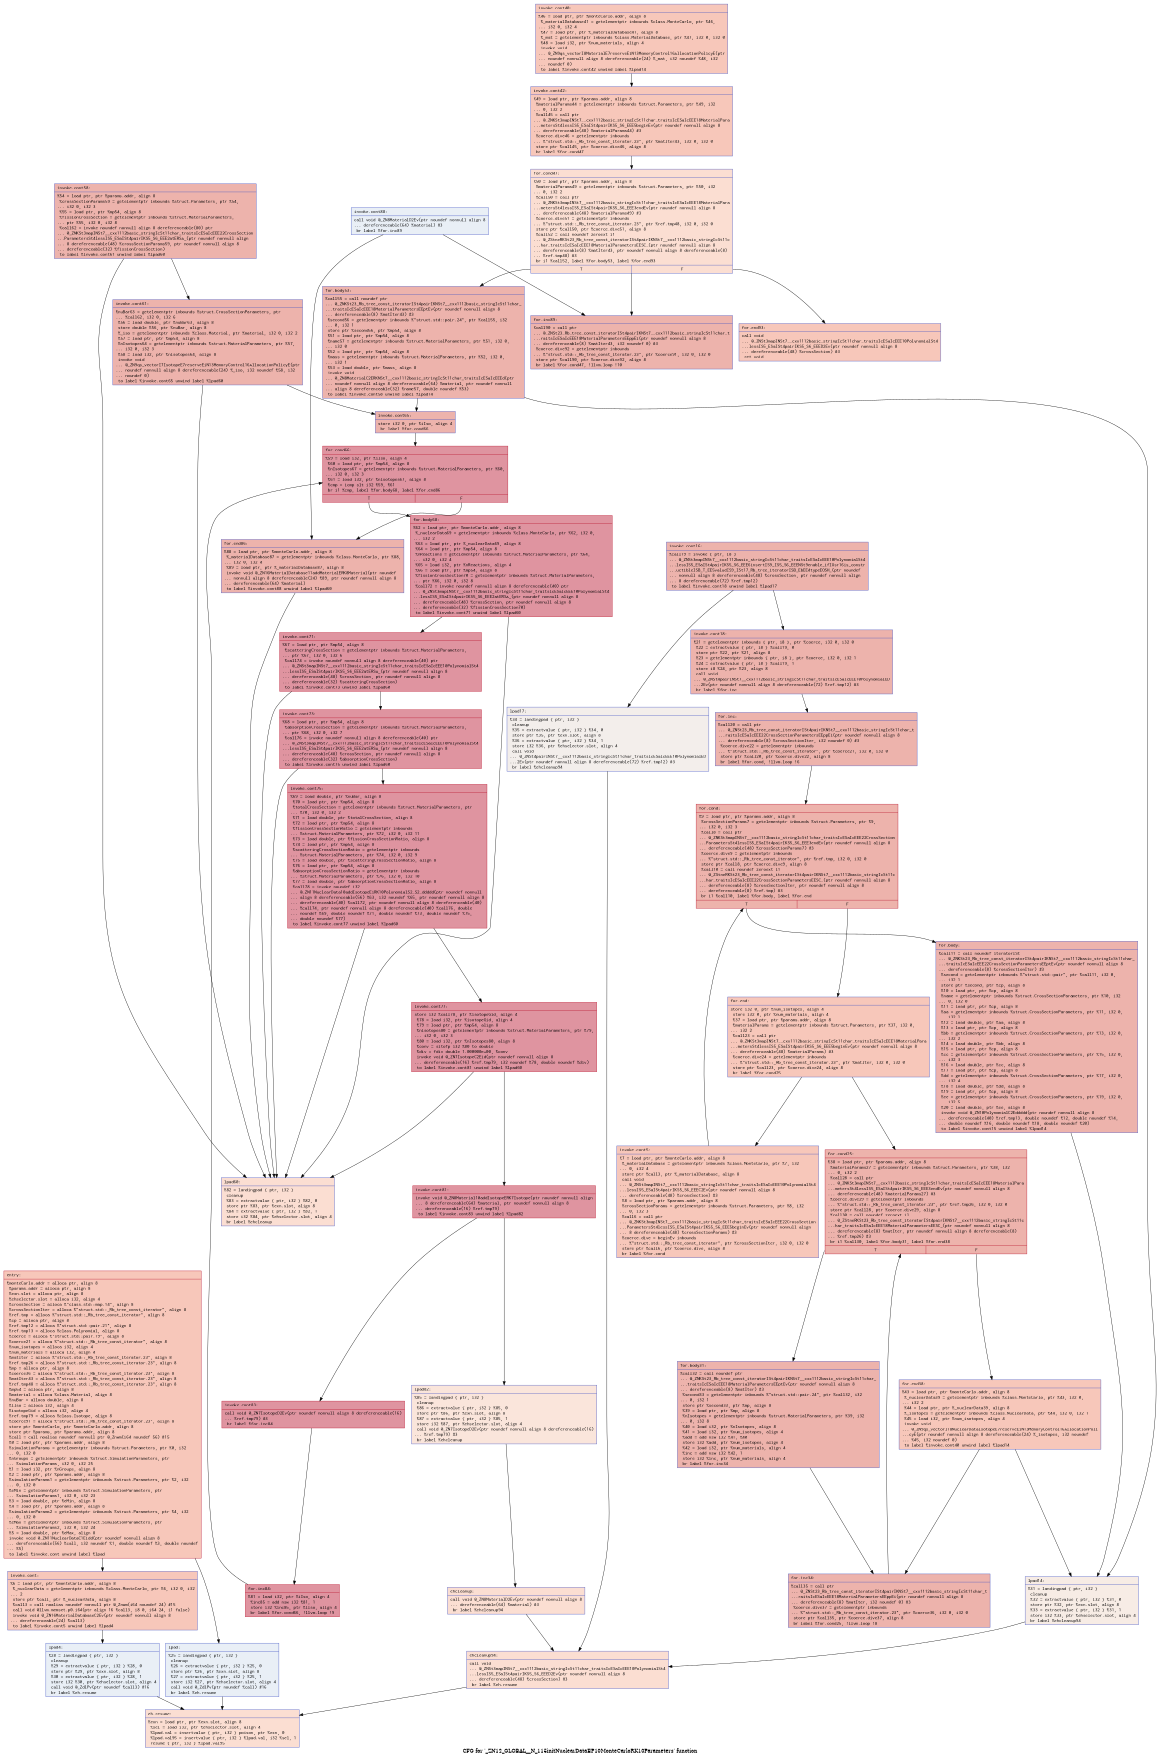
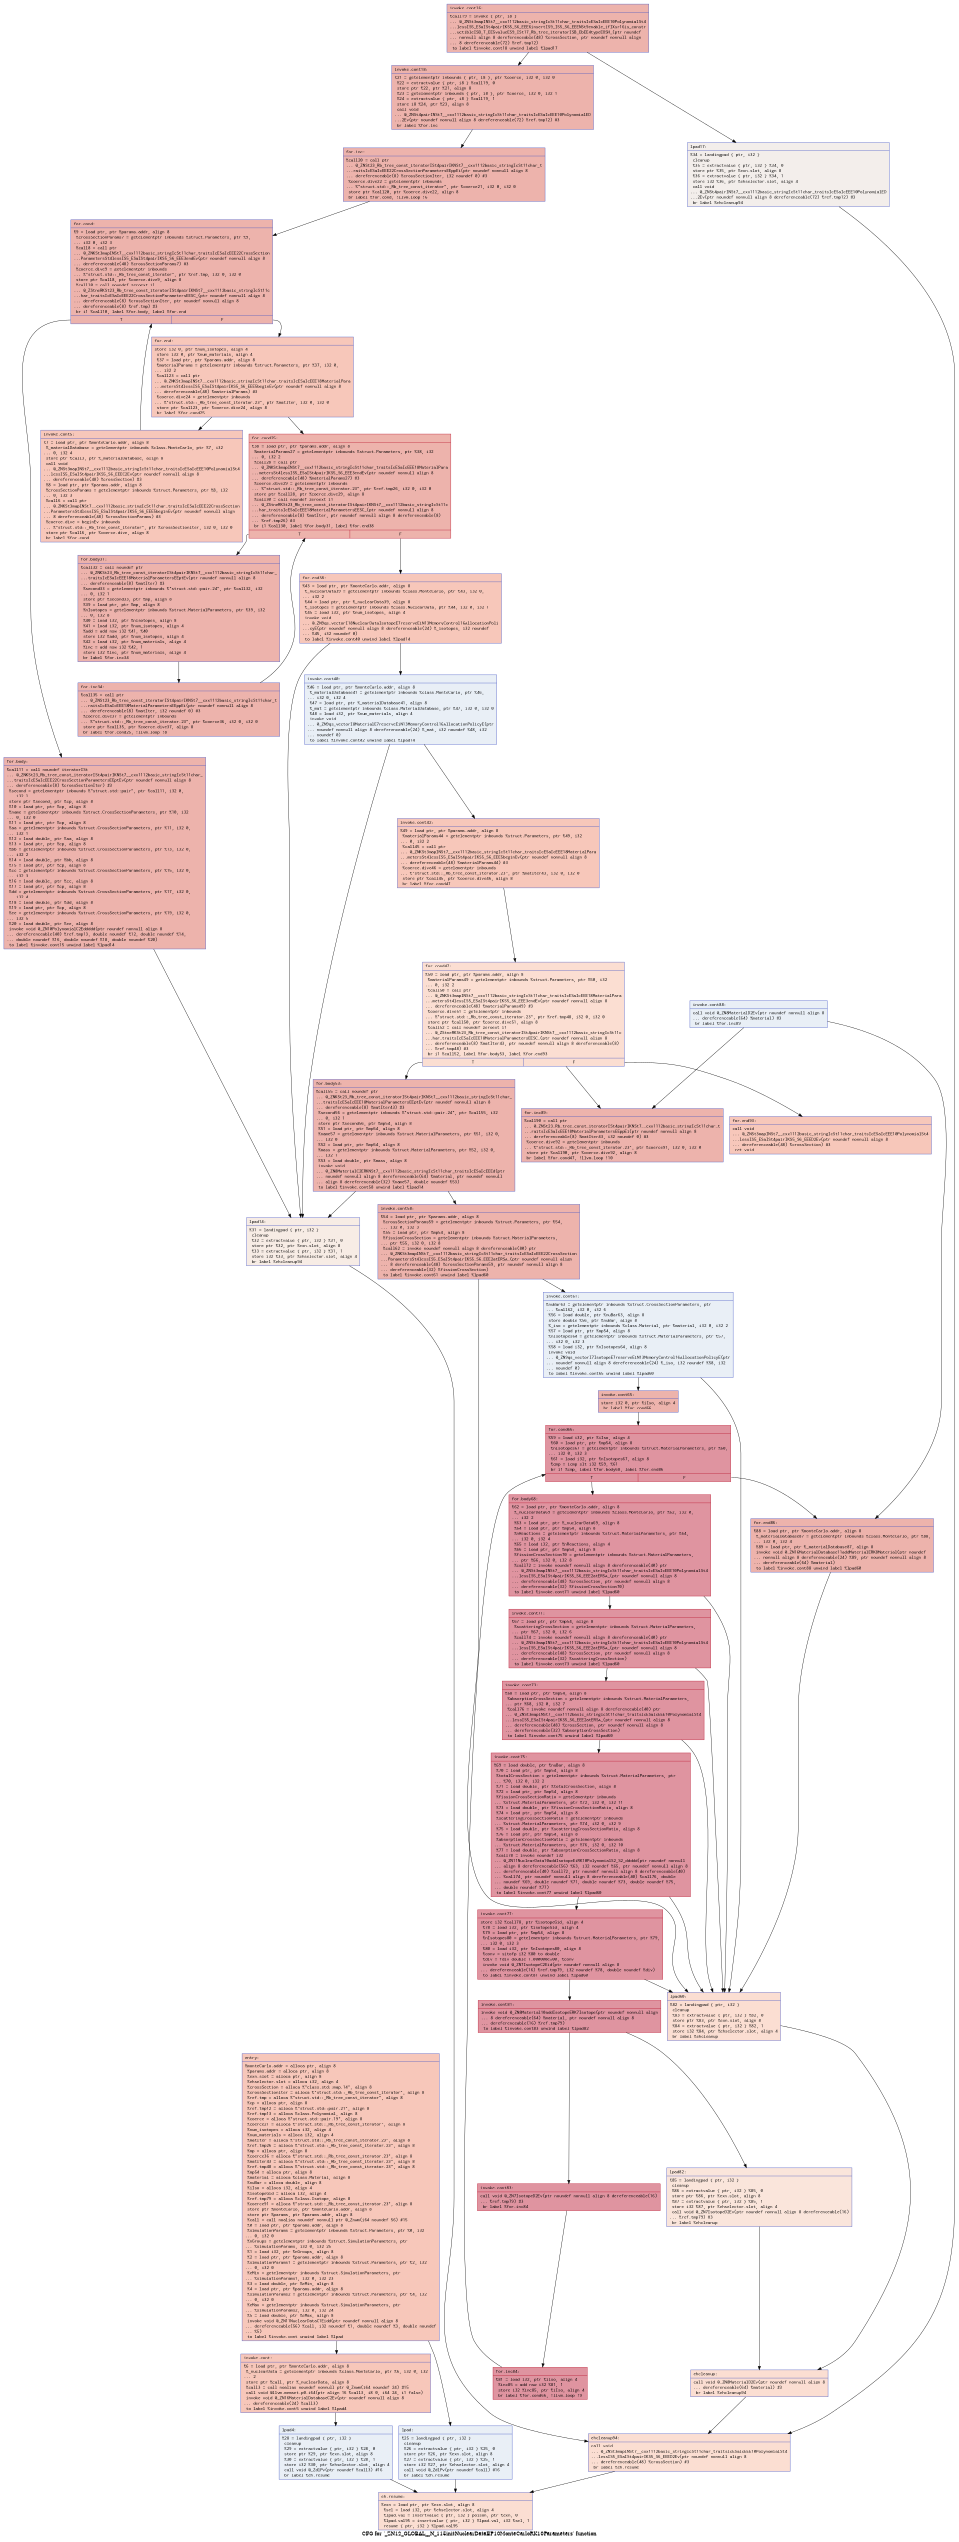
node "invoke.cont40:": fillcolor #ec7f6370 -> #cedaeb70
node "invoke.cont61:": fillcolor #d6524470 -> #cedaeb70
edge "for.body53:" -> "invoke.cont65:": now "for.body53:" -> "invoke.cont58:"
node "for.cond:": color #b70d28ff -> #3d50c3ff
edge "invoke.cont40:" -> "lpad14:": added
node "entry:": color #b70d28ff -> #3d50c3ff
edge "for.end38:" -> "for.inc34:": now "for.end38:" -> "invoke.cont40:"
edge "lpad60:" -> "ehcleanup:": added
